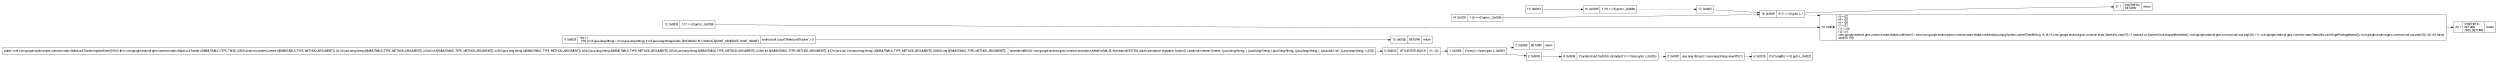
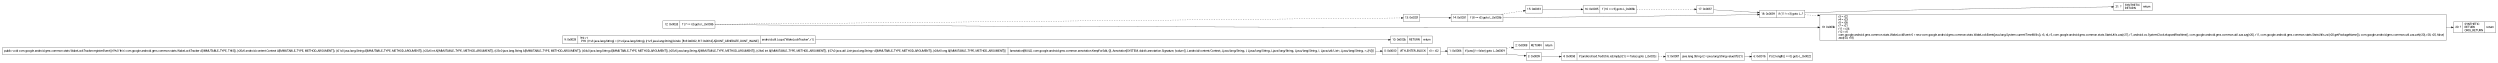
edge "14: 0x0031" -> "15: 0x0033": added
node "13: 0x002f": added
